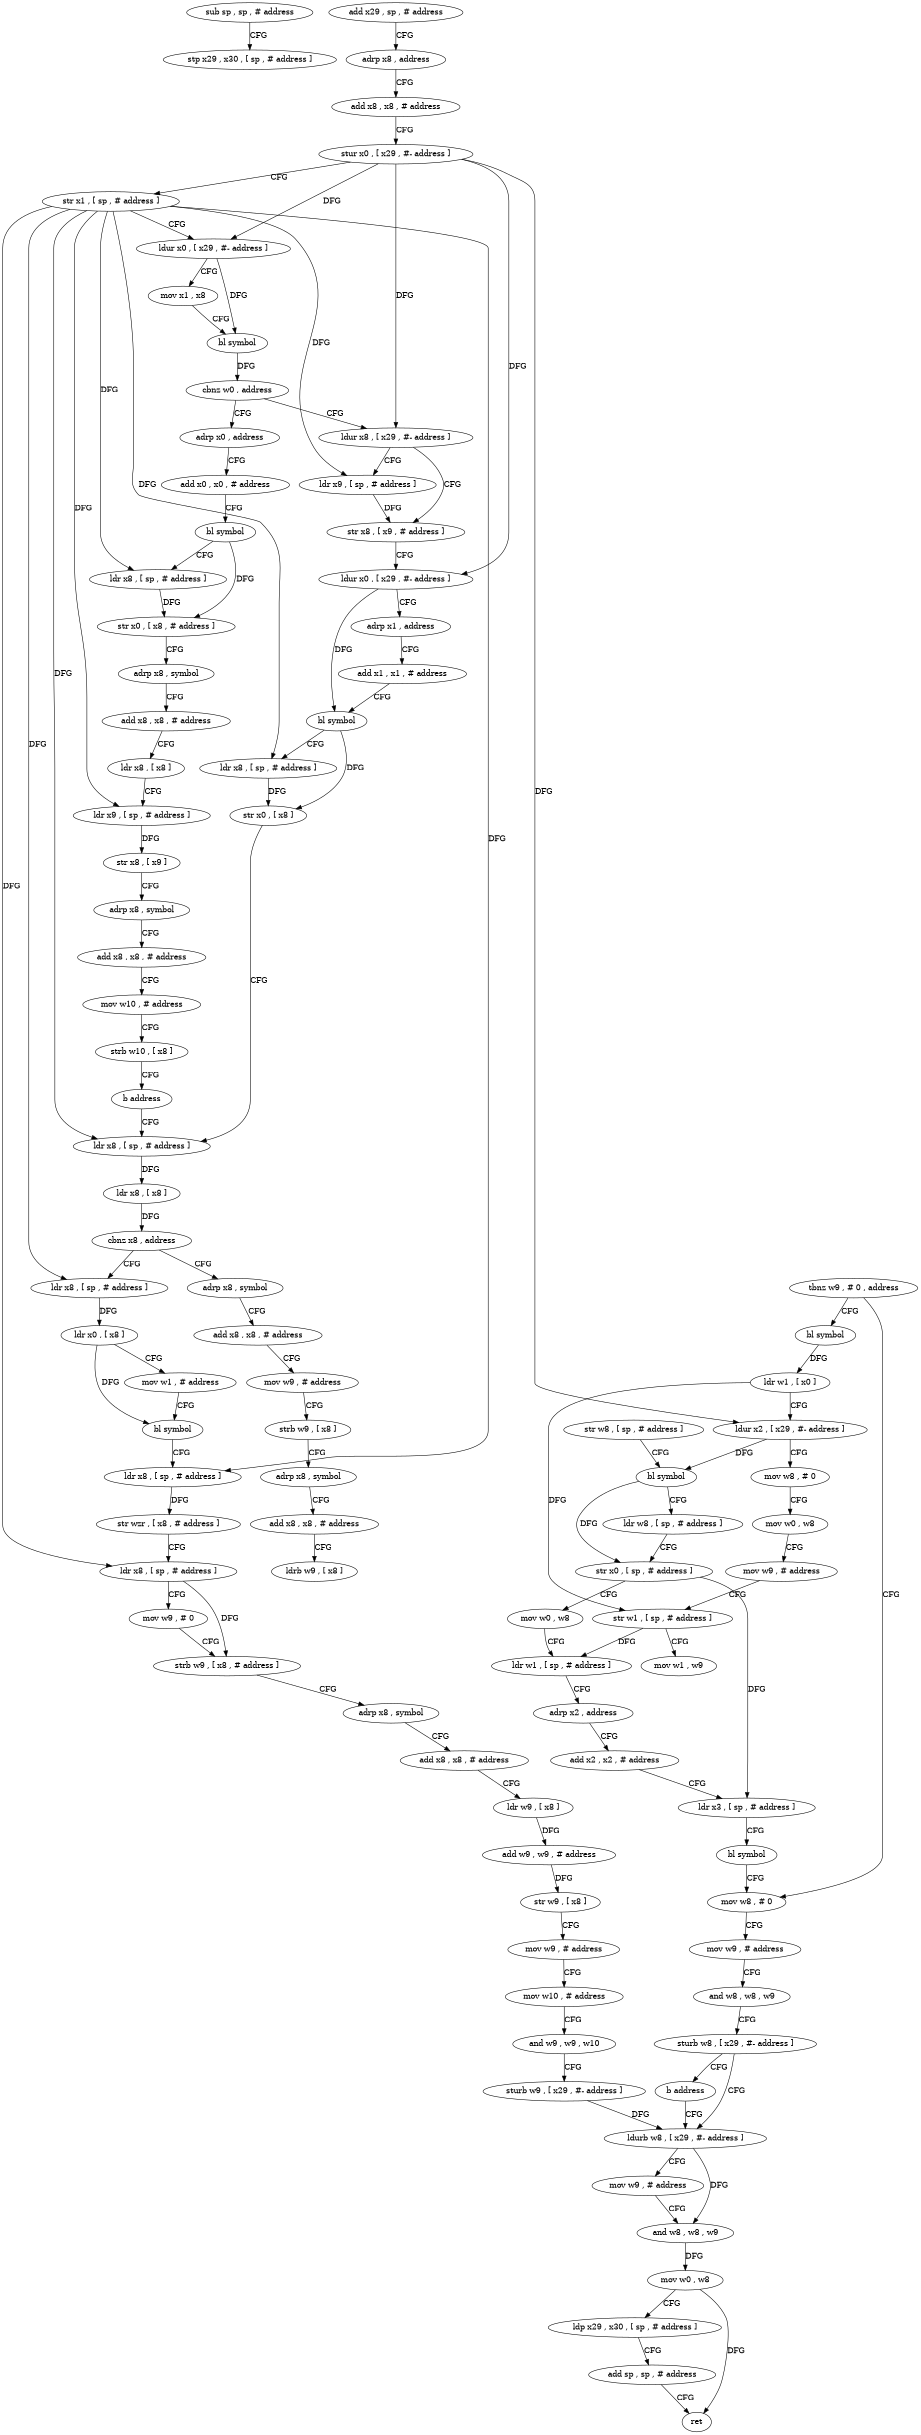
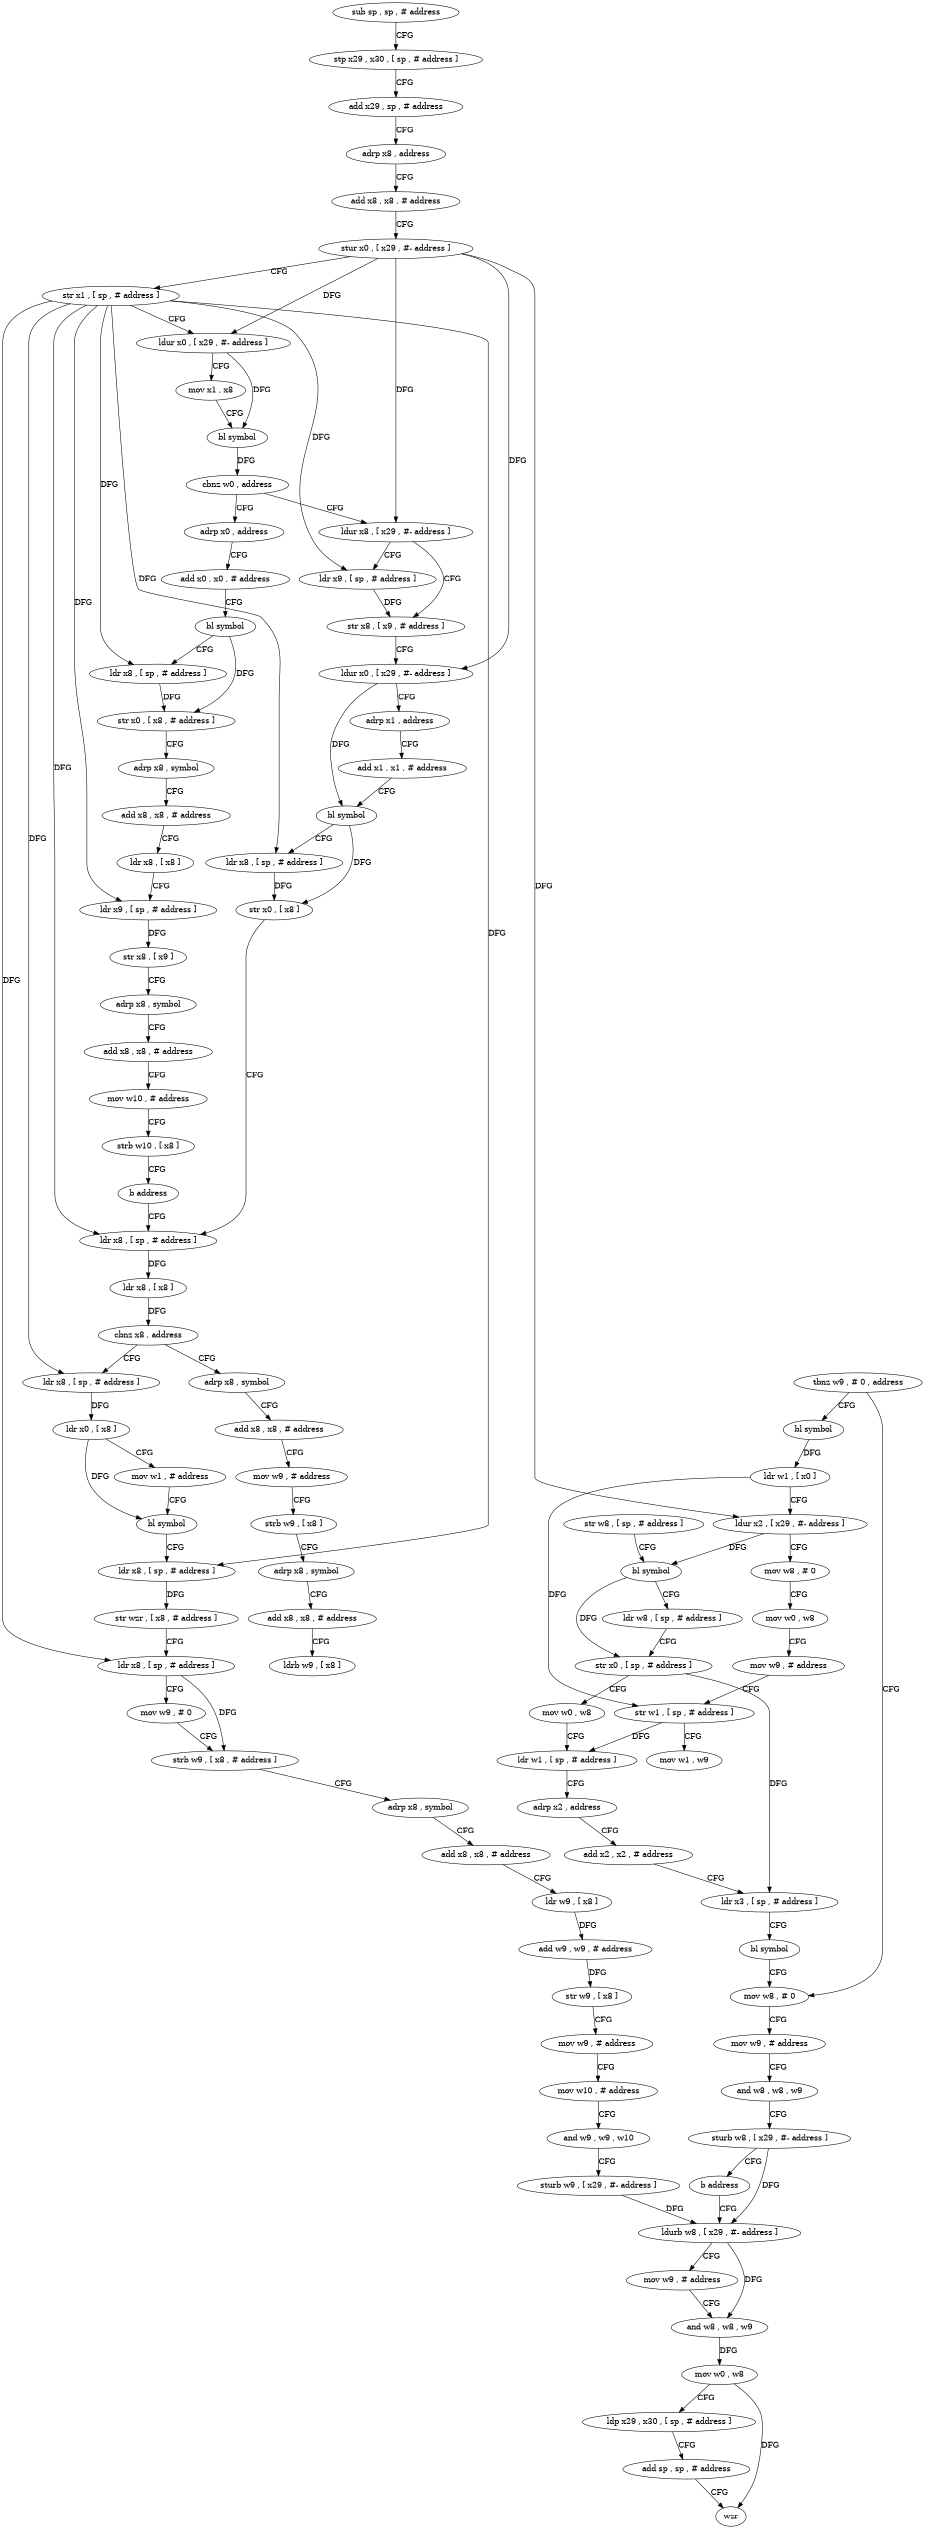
edge "stp x29 , x30 , [ sp , # address ]" -> "add x29 , sp , # address": added, label "CFG"
edge "sturb w8 , [ x29 , #- address ]" -> "ldurb w8 , [ x29 , #- address ]": label "CFG" -> "DFG"
node "ret": label "ret" -> "wzr"
